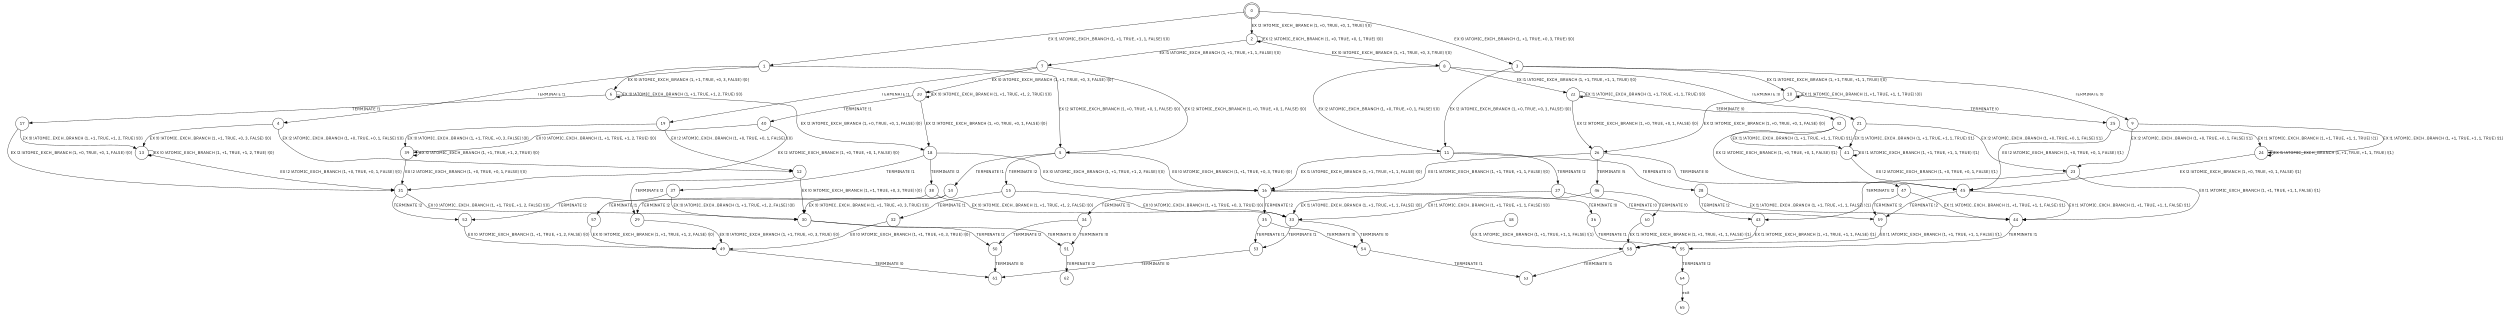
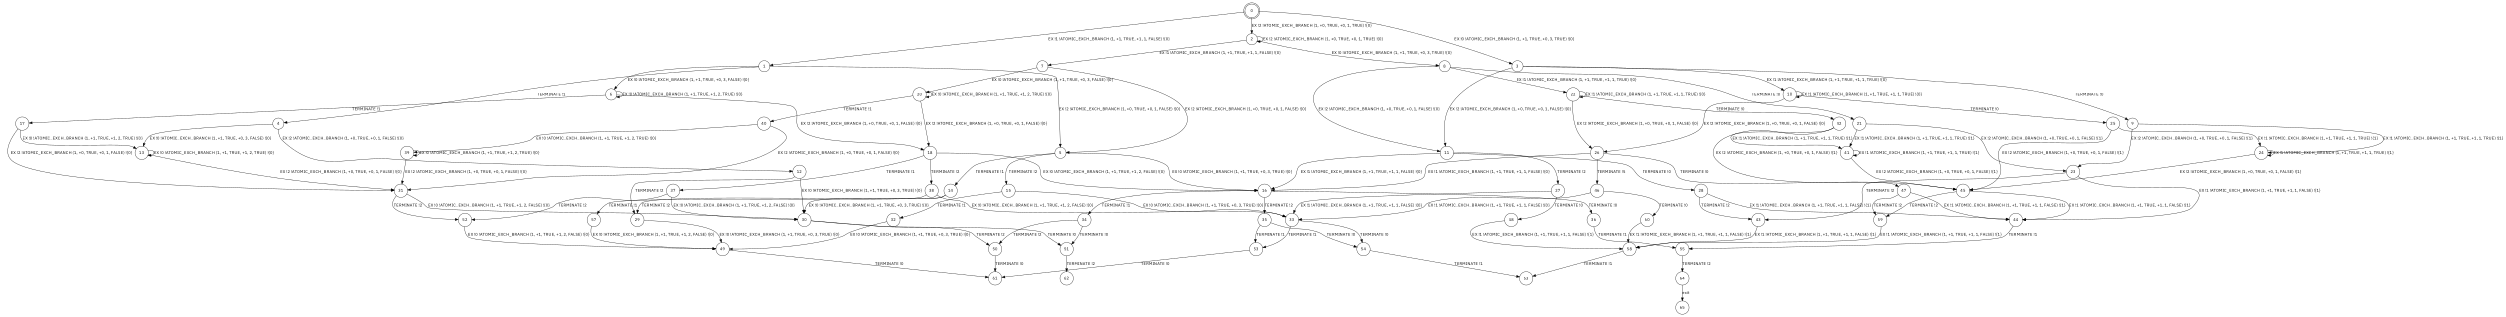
node "19": removed
edge "27" -> "59": now "27" -> "48"
